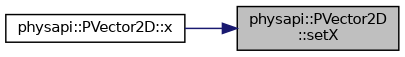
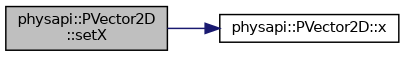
edge "physapi::PVector2D::x" -> "physapi::PVector2D ::setX": reversed
